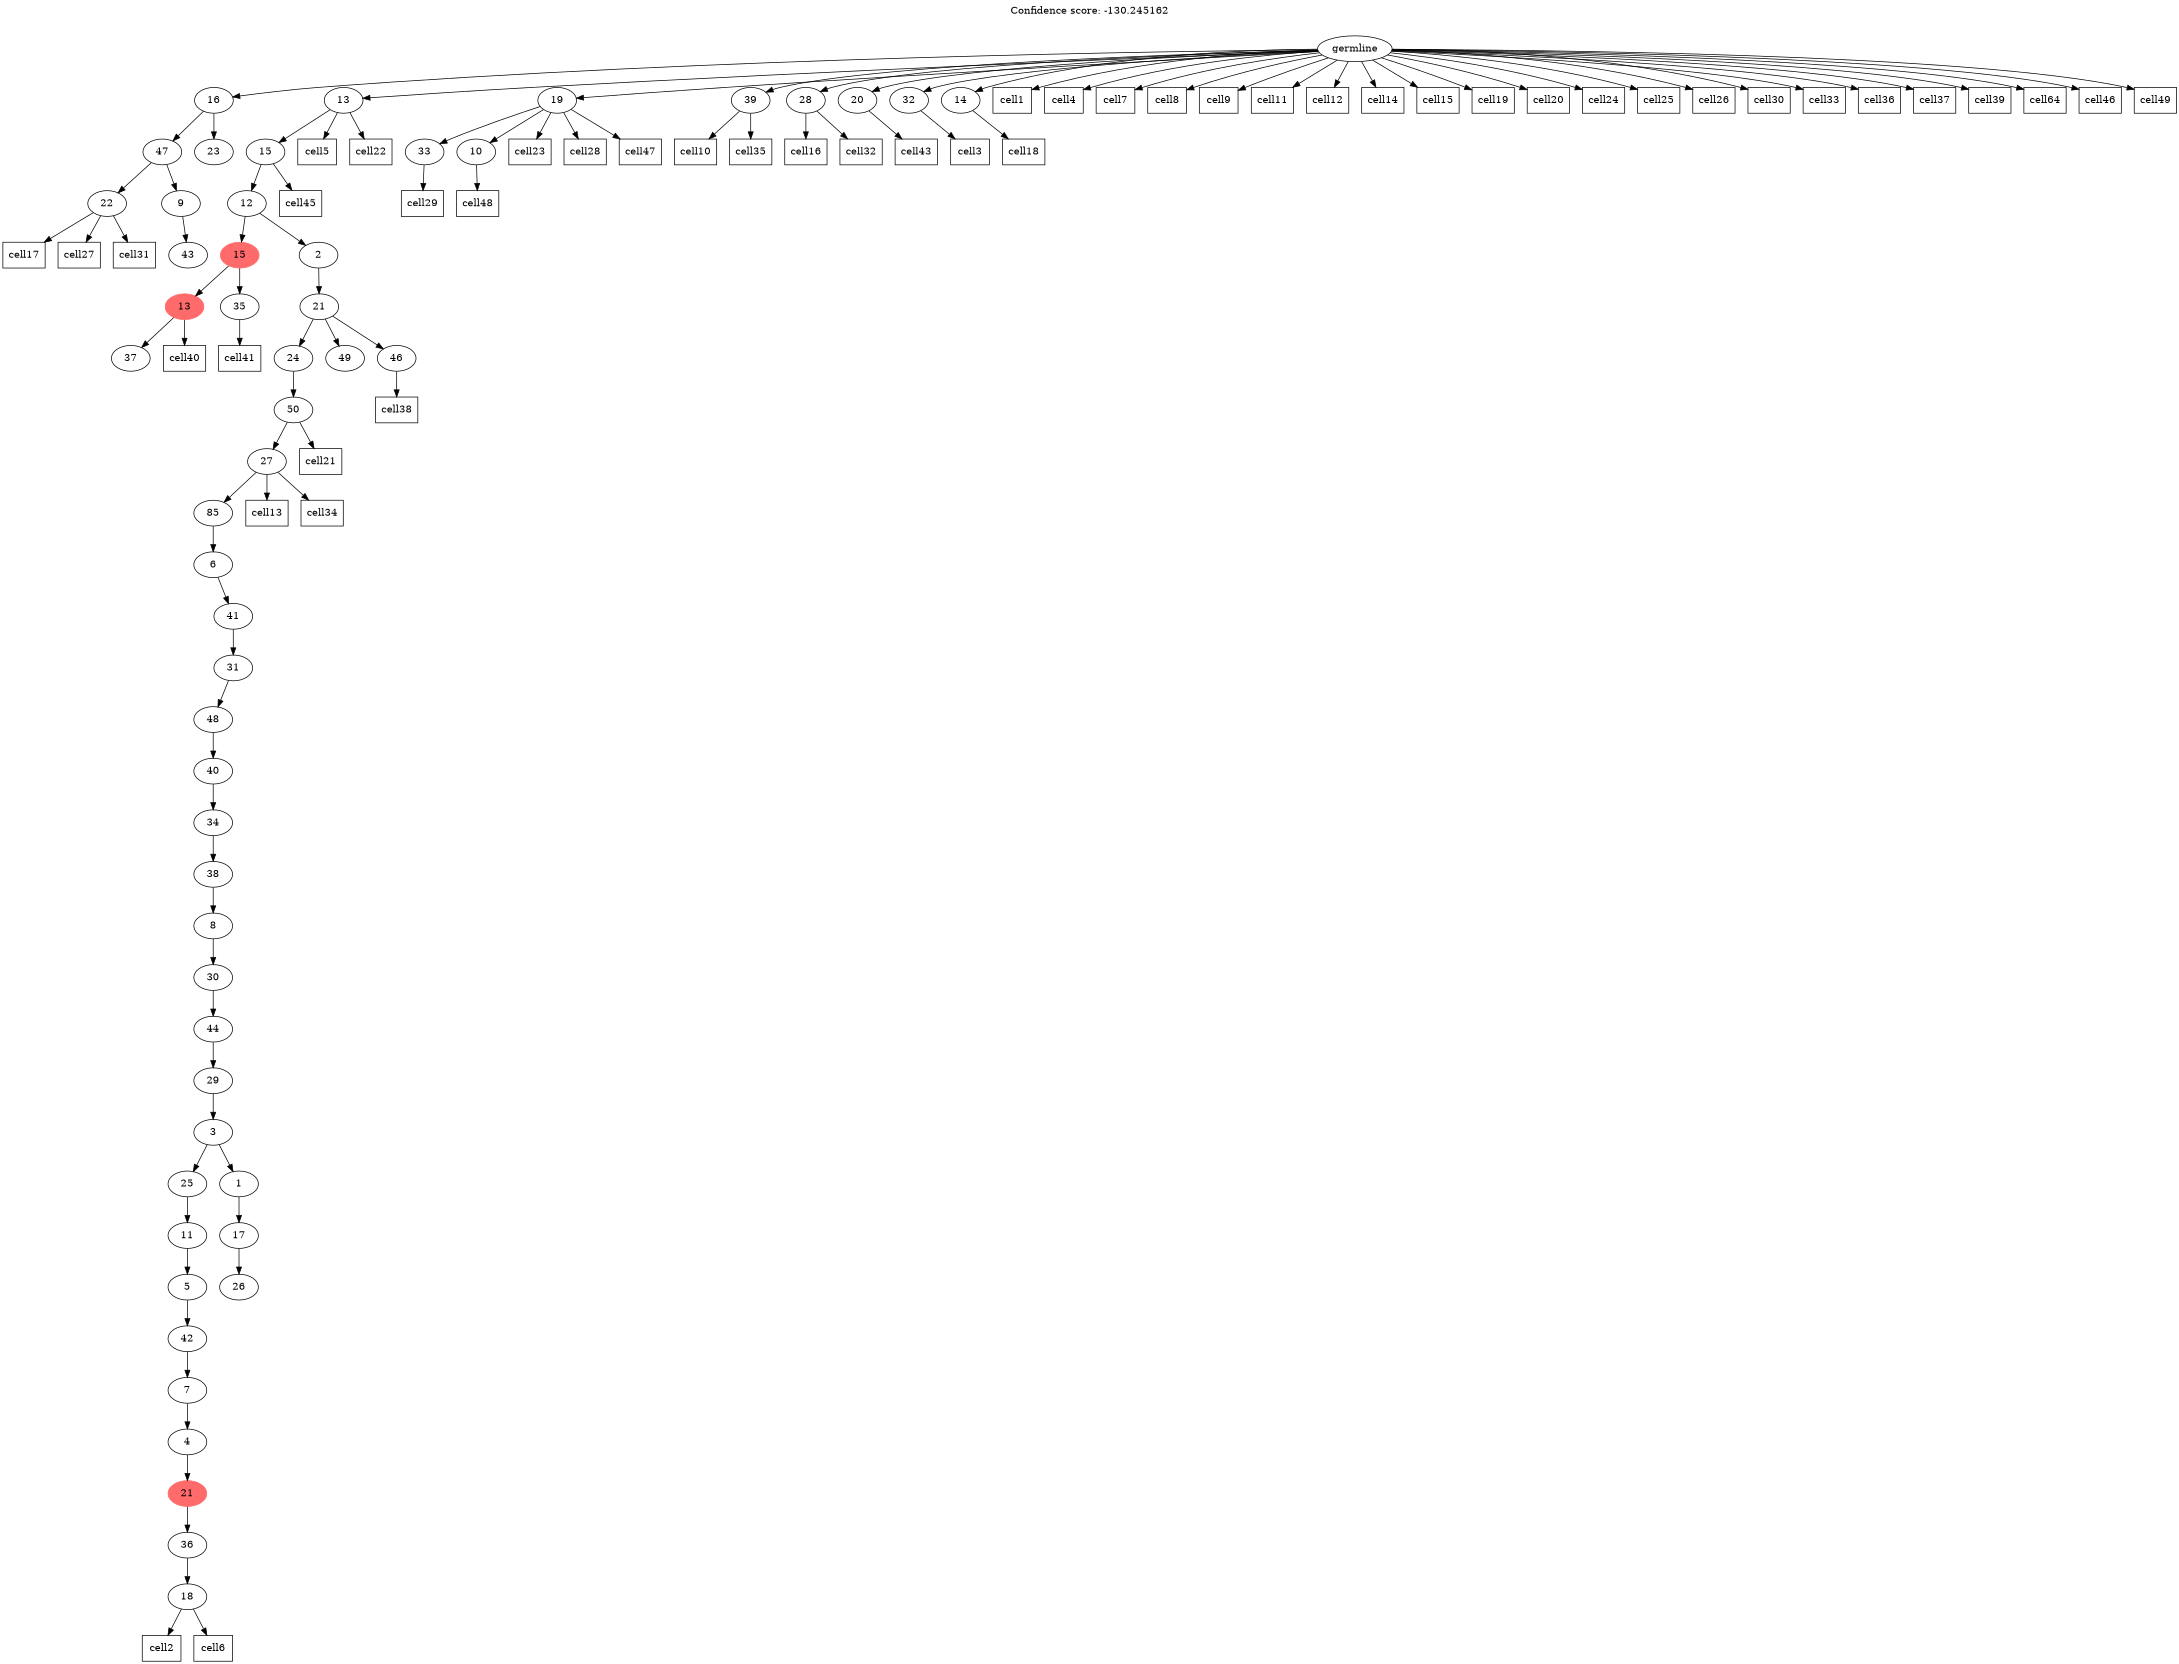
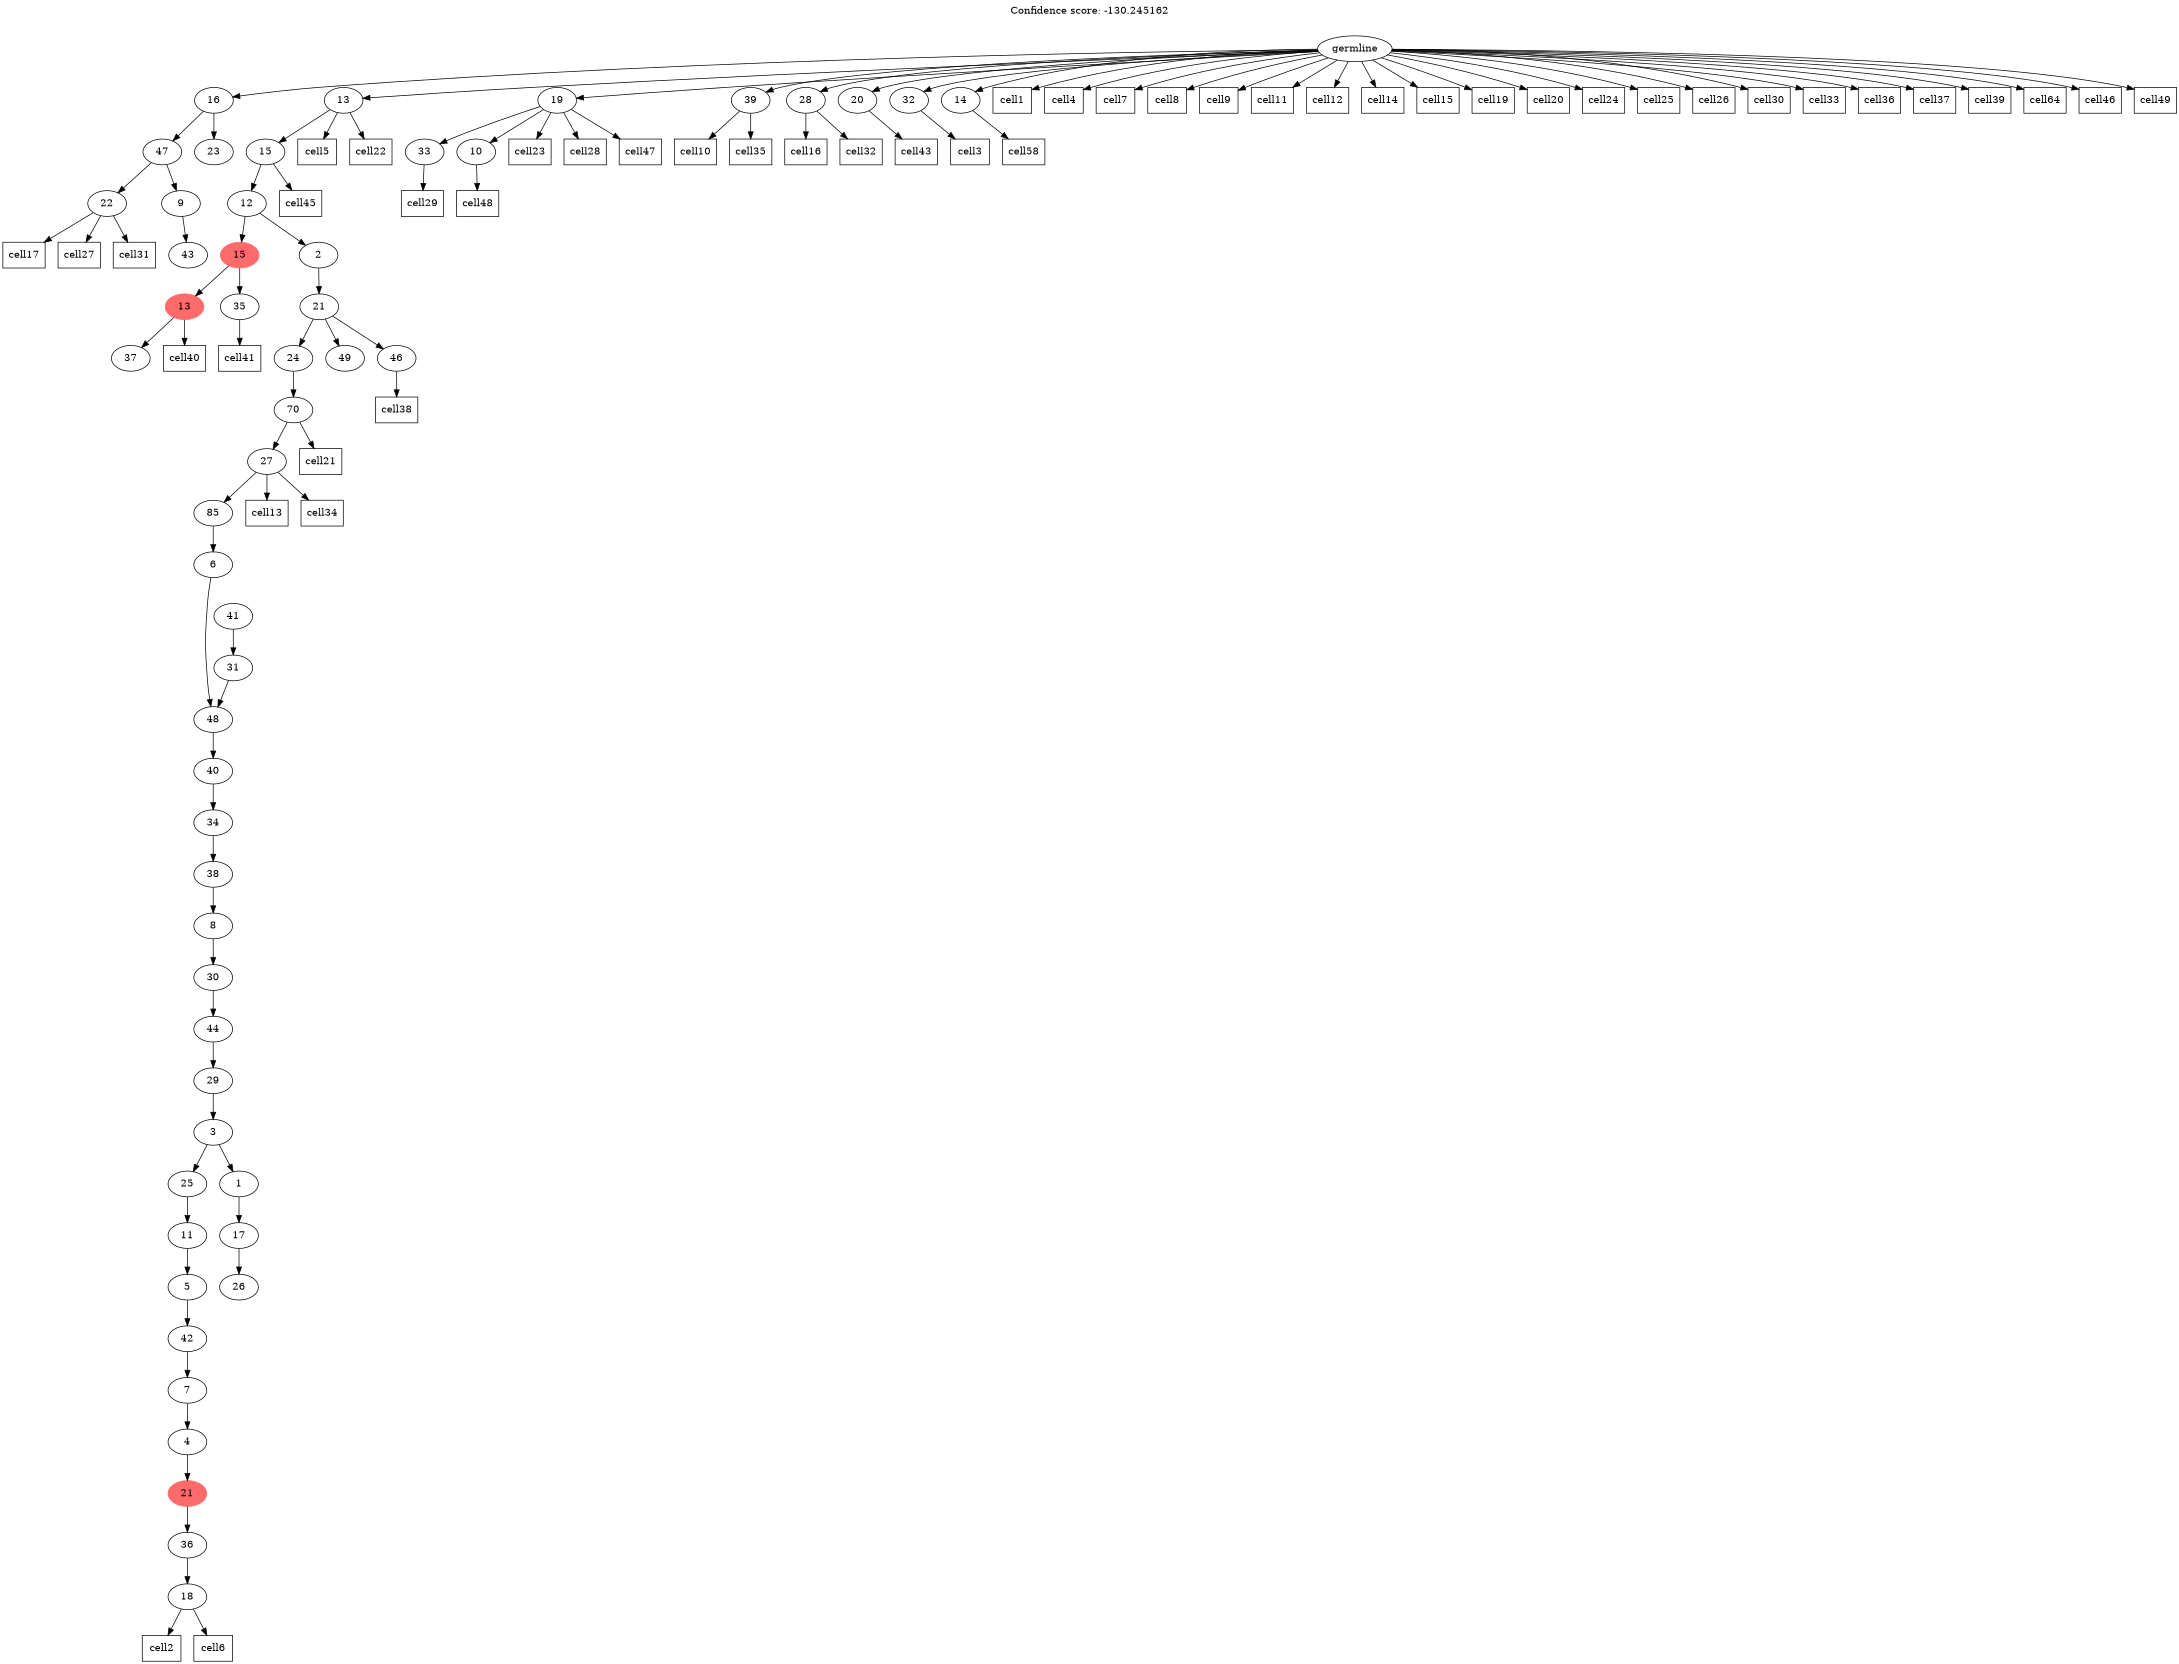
node "cell18": label "cell18" -> "cell58"
node "50": label "50" -> "70"
edge "6" -> "41": now "6" -> "48"
